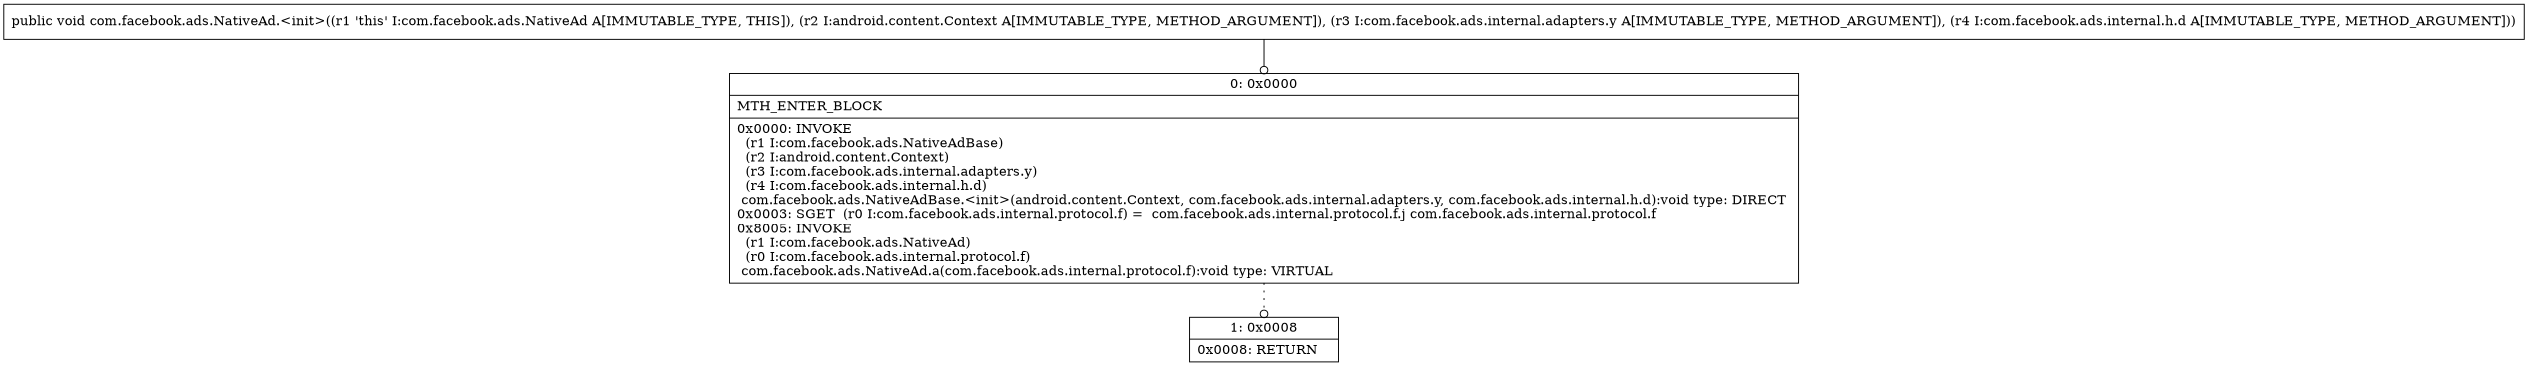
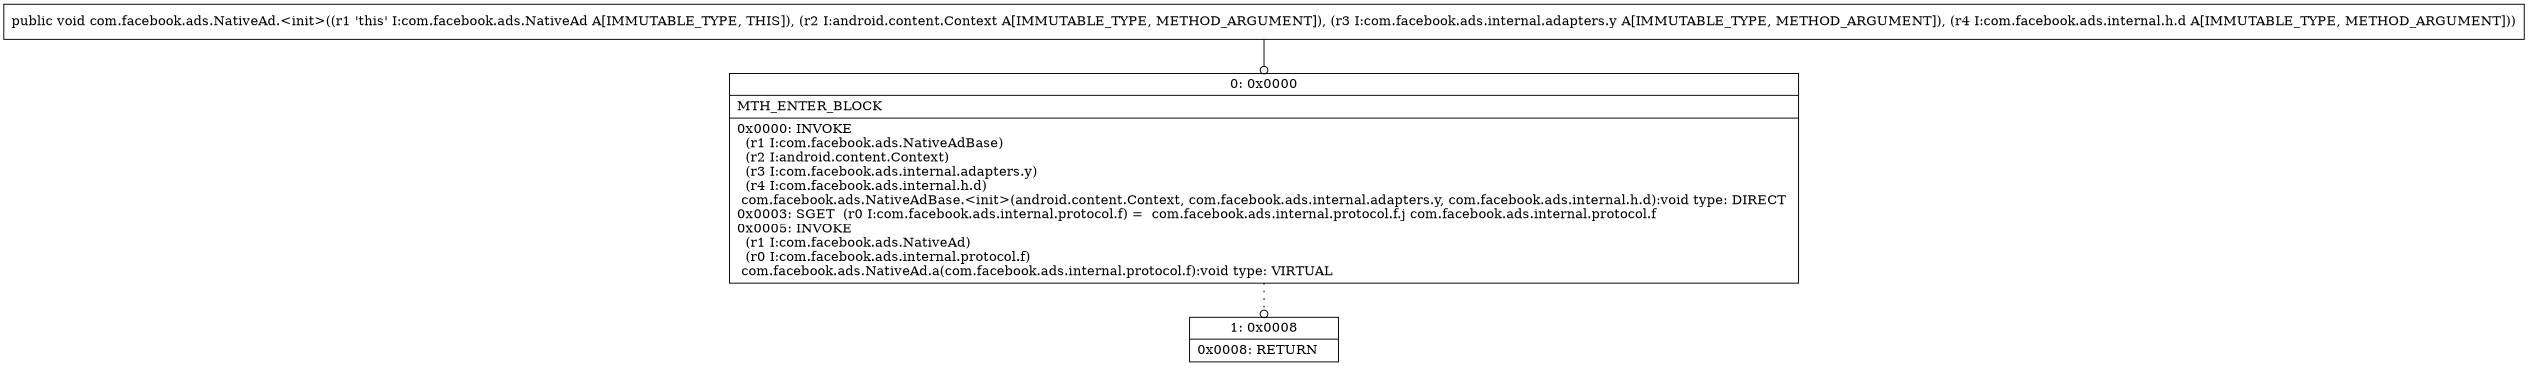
node "0: 0x0000": text "0x8005: INVOKE" -> "0x0005: INVOKE"
